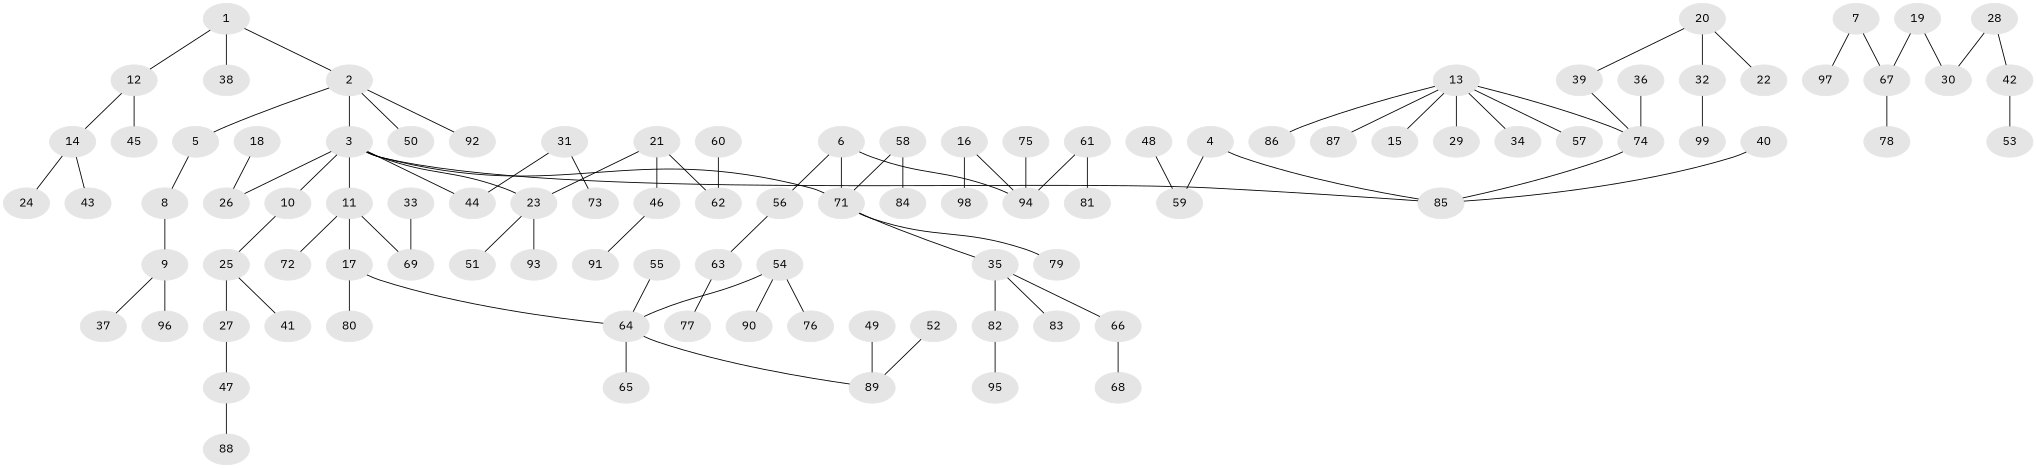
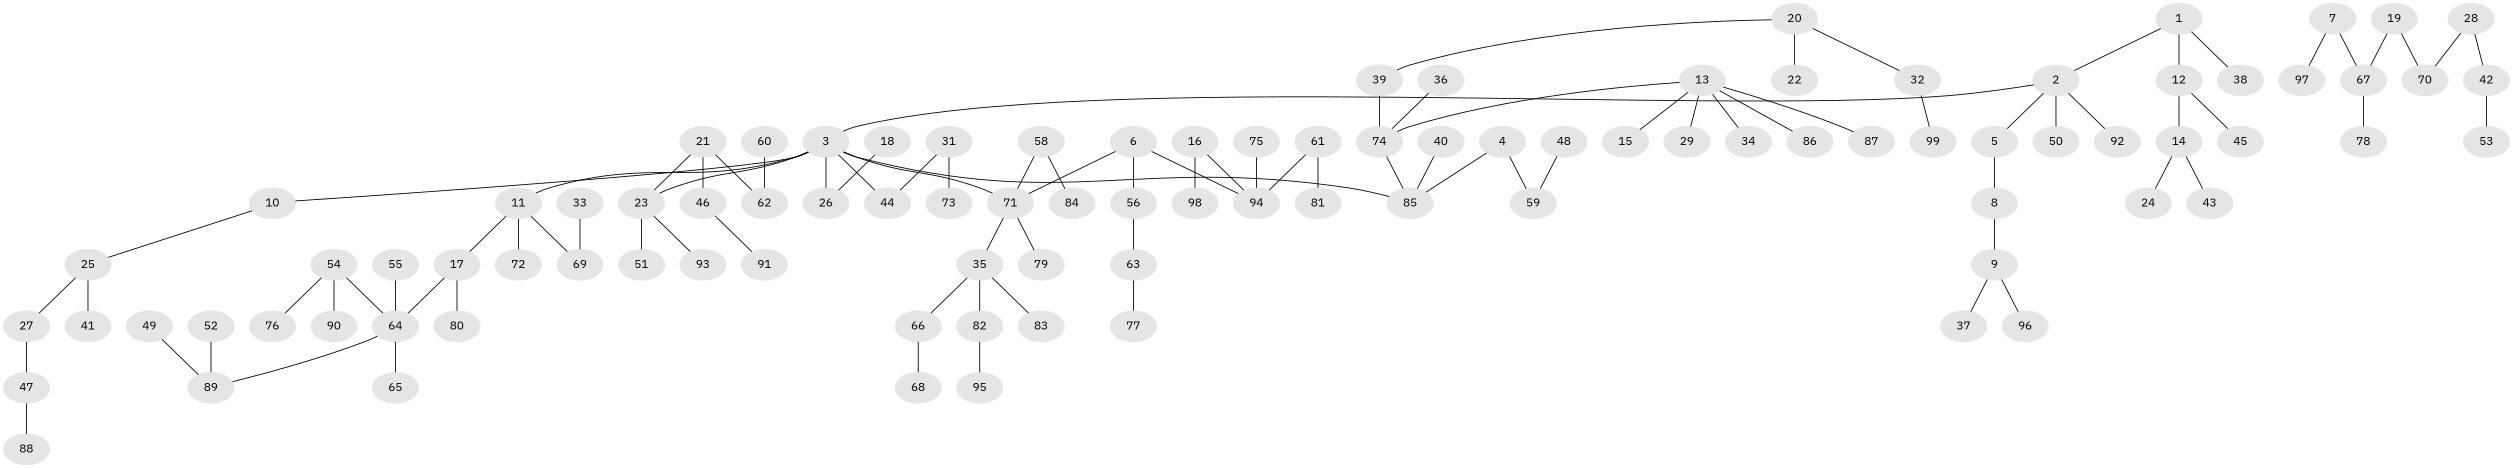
node "30": label "30" -> "70"
node "57": removed
